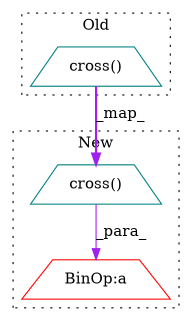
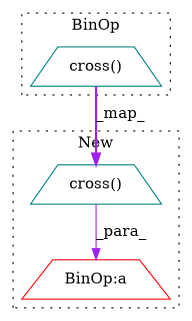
cluster "Old": label "Old" -> "BinOp"
